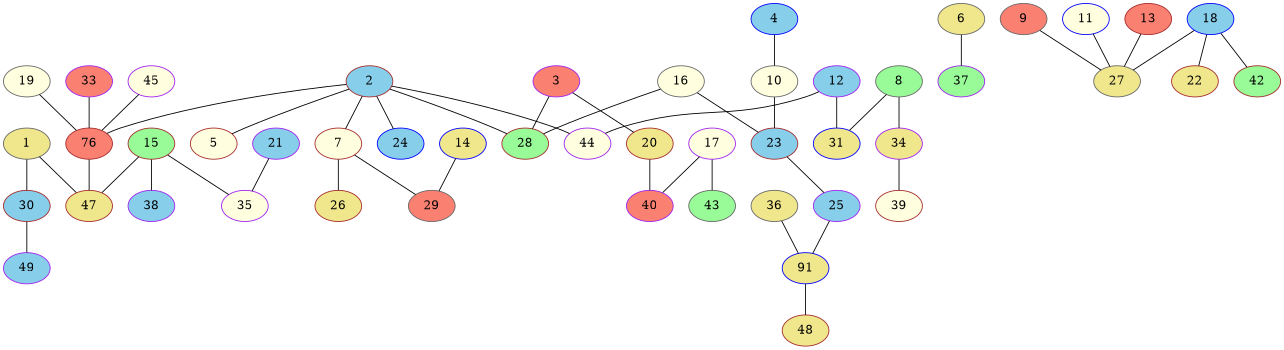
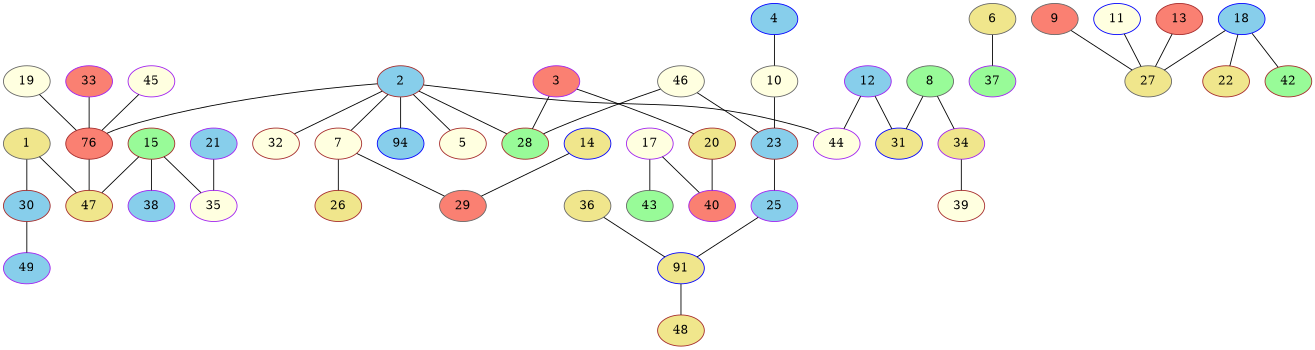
node "16": label "16" -> "46"
node "32": added
node "24": label "24" -> "94"
